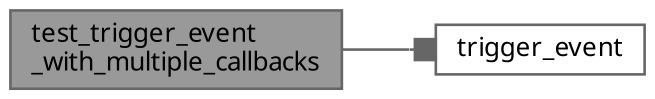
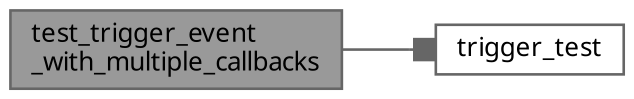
node "trigger_event": label "trigger_event" -> "trigger_test"
